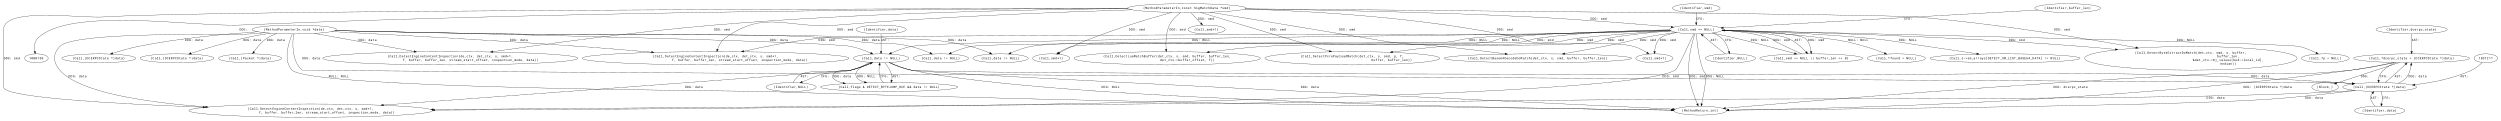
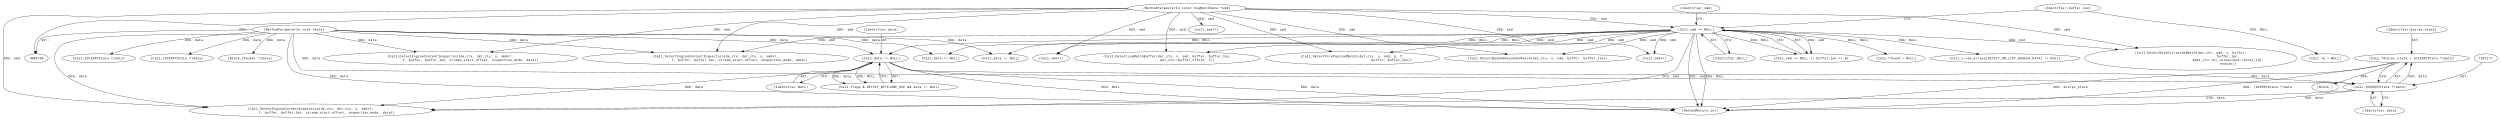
edge "(MethodParameterIn,void *data)" -> "1000130": added, label "AST:"
edge "(Call,smd == NULL)" -> "(Call,*p = NULL)": now "(Identifier,buffer_len)" -> "(Call,*p = NULL)"
edge "(Call,smd == NULL || buffer_len == 0)" -> "(Call,smd == NULL)": label "DDG: smd" -> "CFG: "
node "(Call,(Packet *)data)": label "(Call,(Packet *)data)" -> "(Block,(Packet *)data)"
edge "(MethodParameterIn,void *data)" -> "(MethodReturn,int)": label "NULL: NULL" -> "DDG: data"
